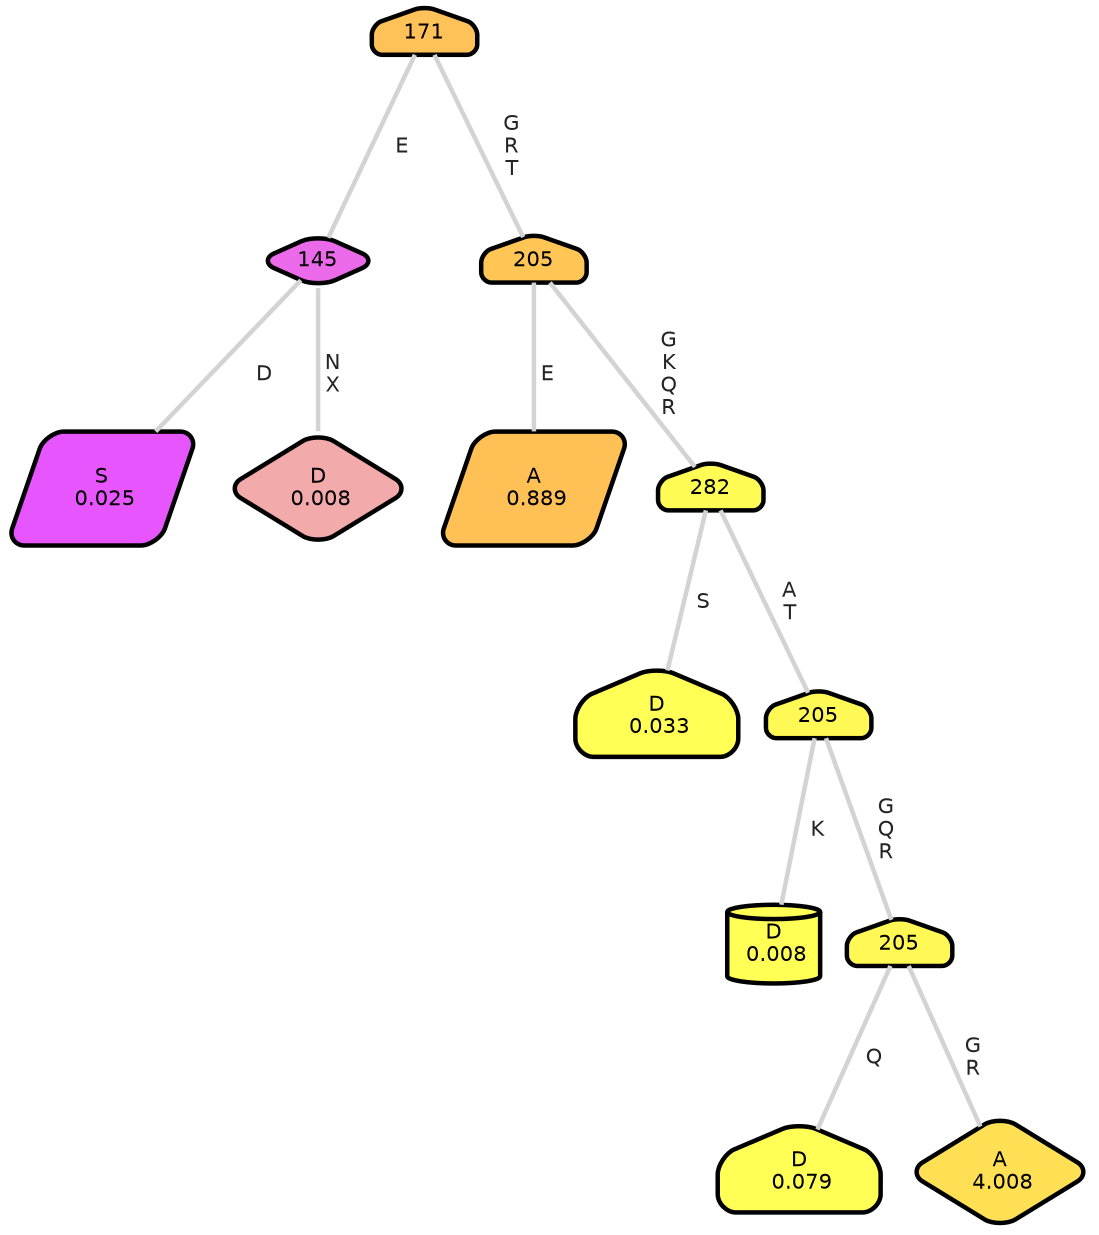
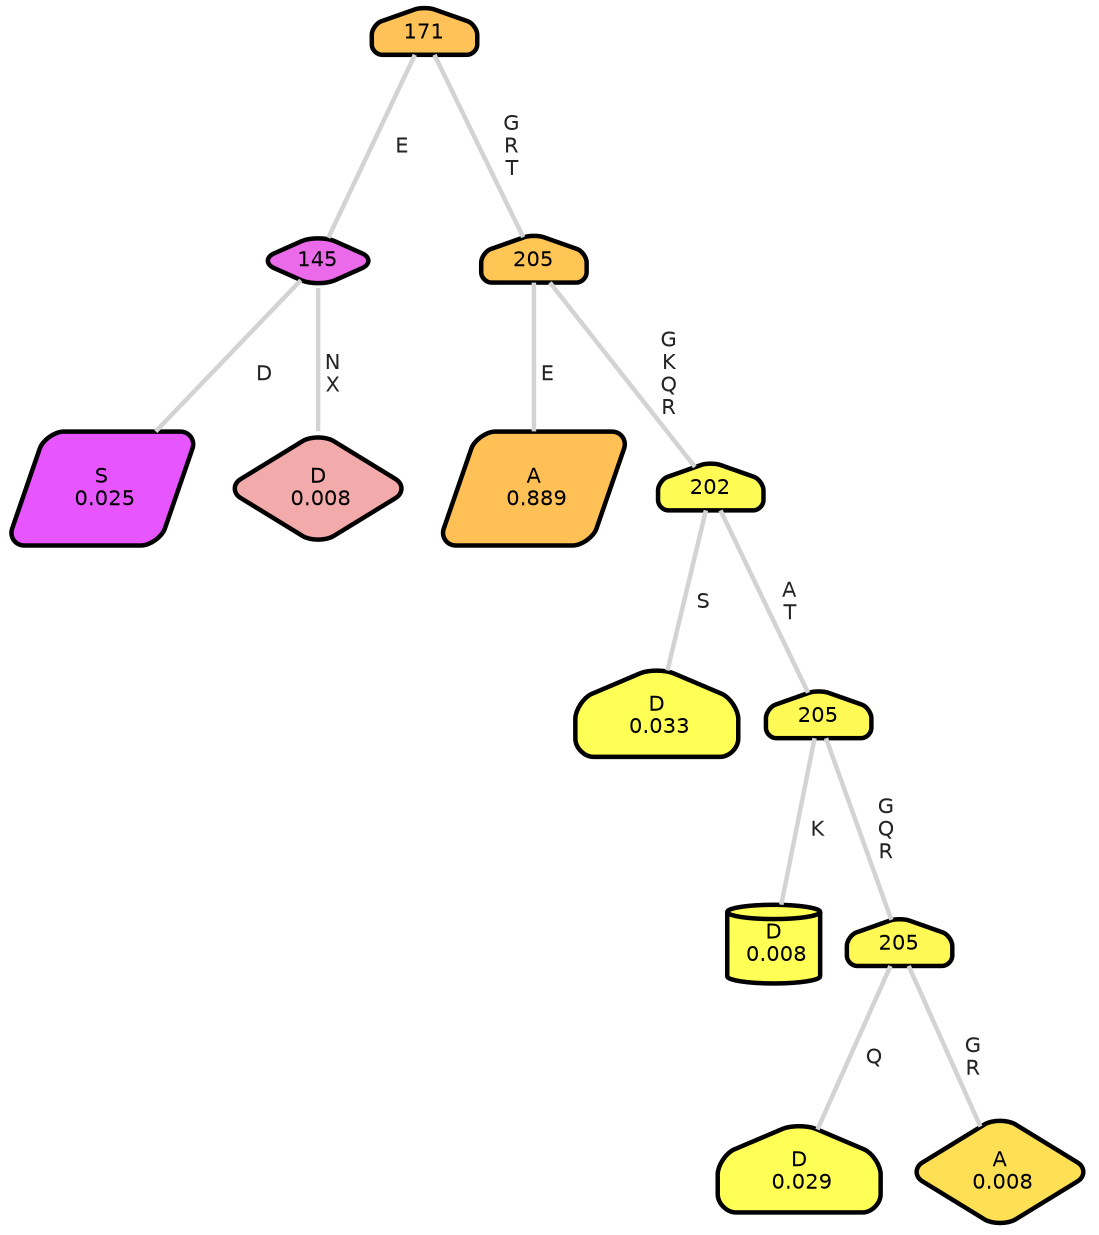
node "282": label "282" -> "202"
node "D 0.079": label "D 0.079" -> "D 0.029"
node "A 4.008": label "A 4.008" -> "A 0.008"
